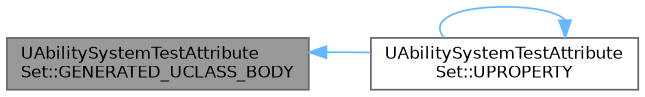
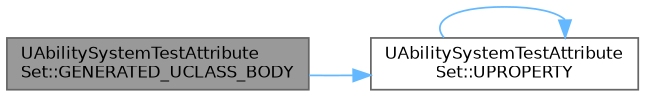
edge "UAbilitySystemTestAttribute Set::UPROPERTY" -> "UAbilitySystemTestAttribute Set::GENERATED_UCLASS_BODY": reversed
